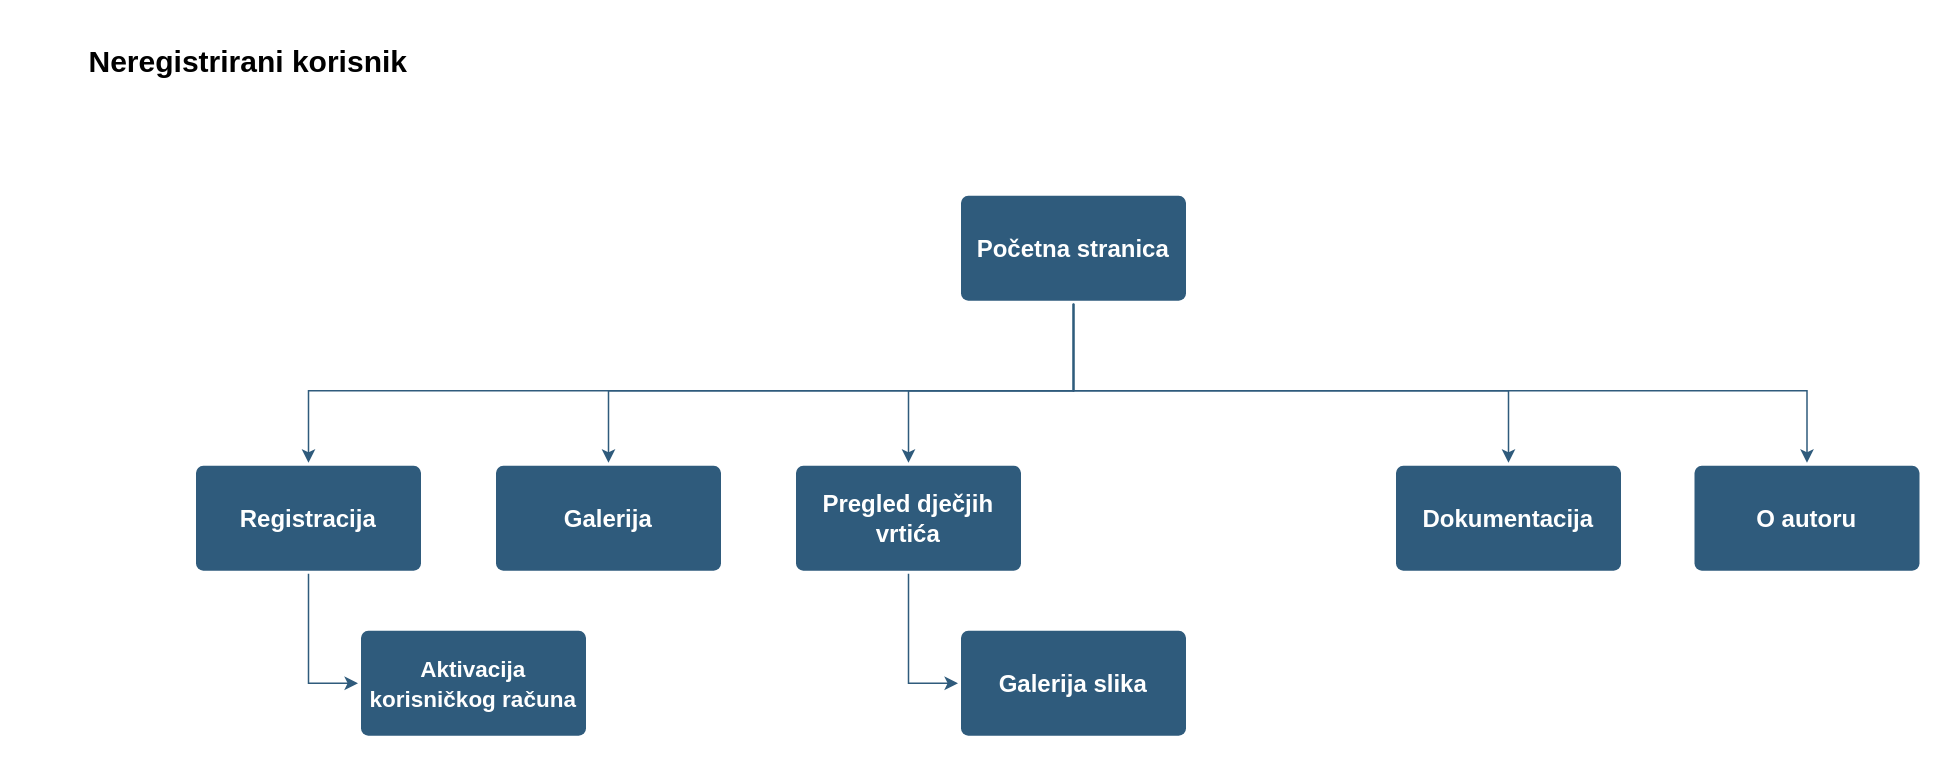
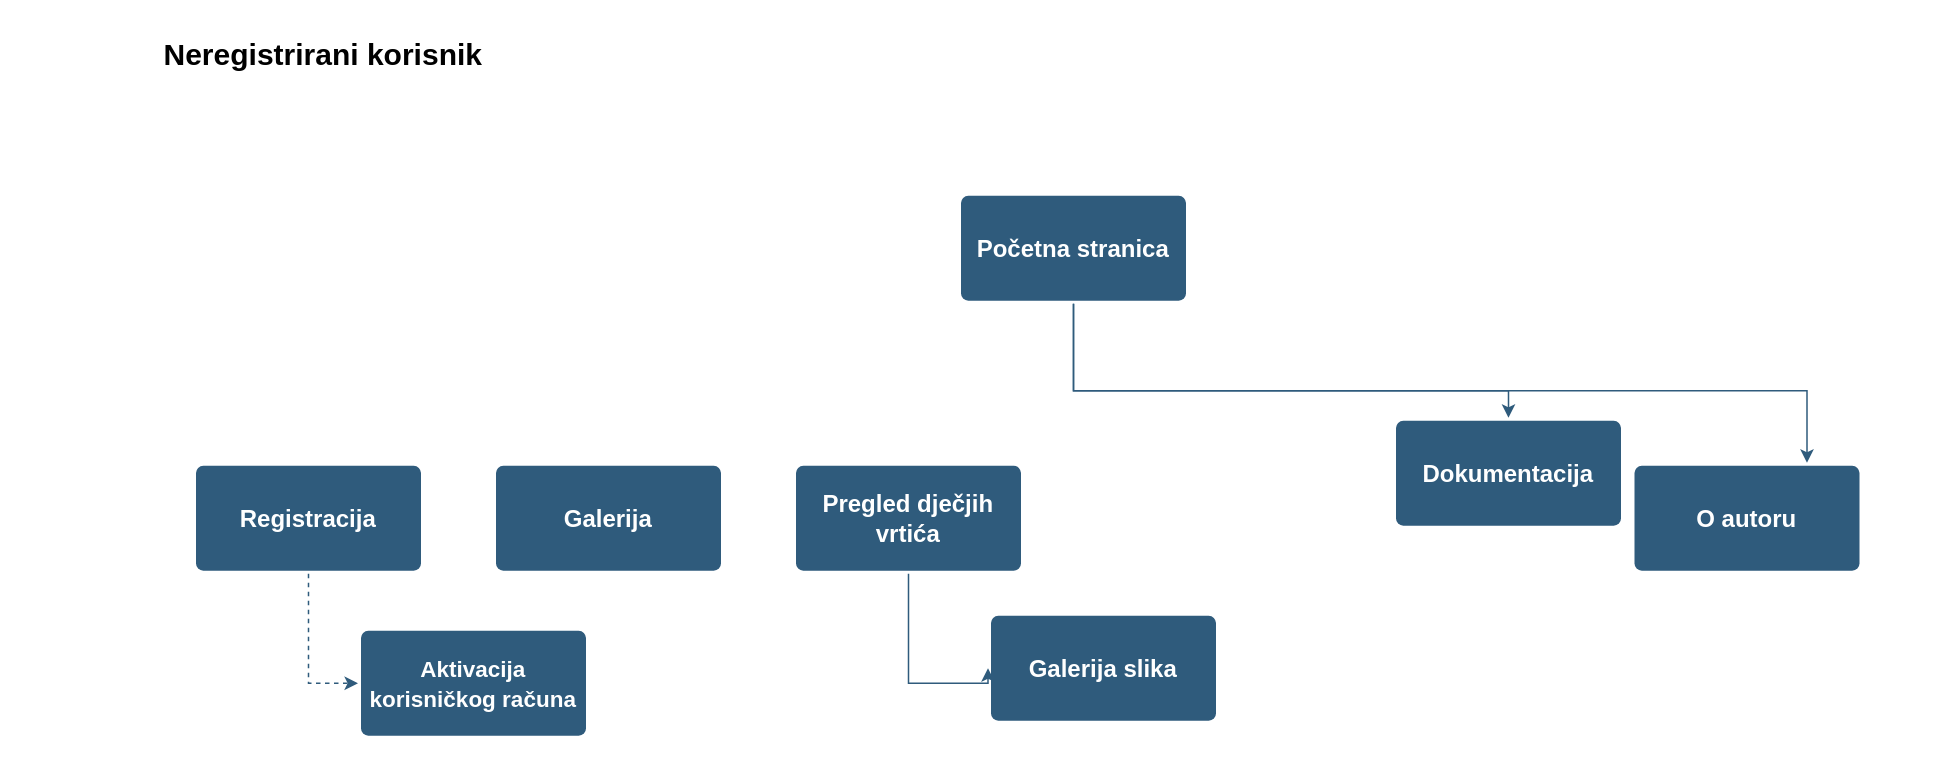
node "Neregistrirani korisnik": moved (248, 61) -> (323, 53)
edge "Početna stranica" -> "Registracija": removed
edge "Početna stranica" -> "Galerija": removed
edge "Početna stranica" -> "Pregled dječjih vrtića": removed
node "Dokumentacija": moved (1508, 518) -> (1508, 473)
node "O autoru": moved (1807, 518) -> (1747, 518)
edge "Registracija" -> "Aktivacija korisničkog računa": style solid -> dashed
node "Galerija slika": moved (1073, 683) -> (1103, 668)
